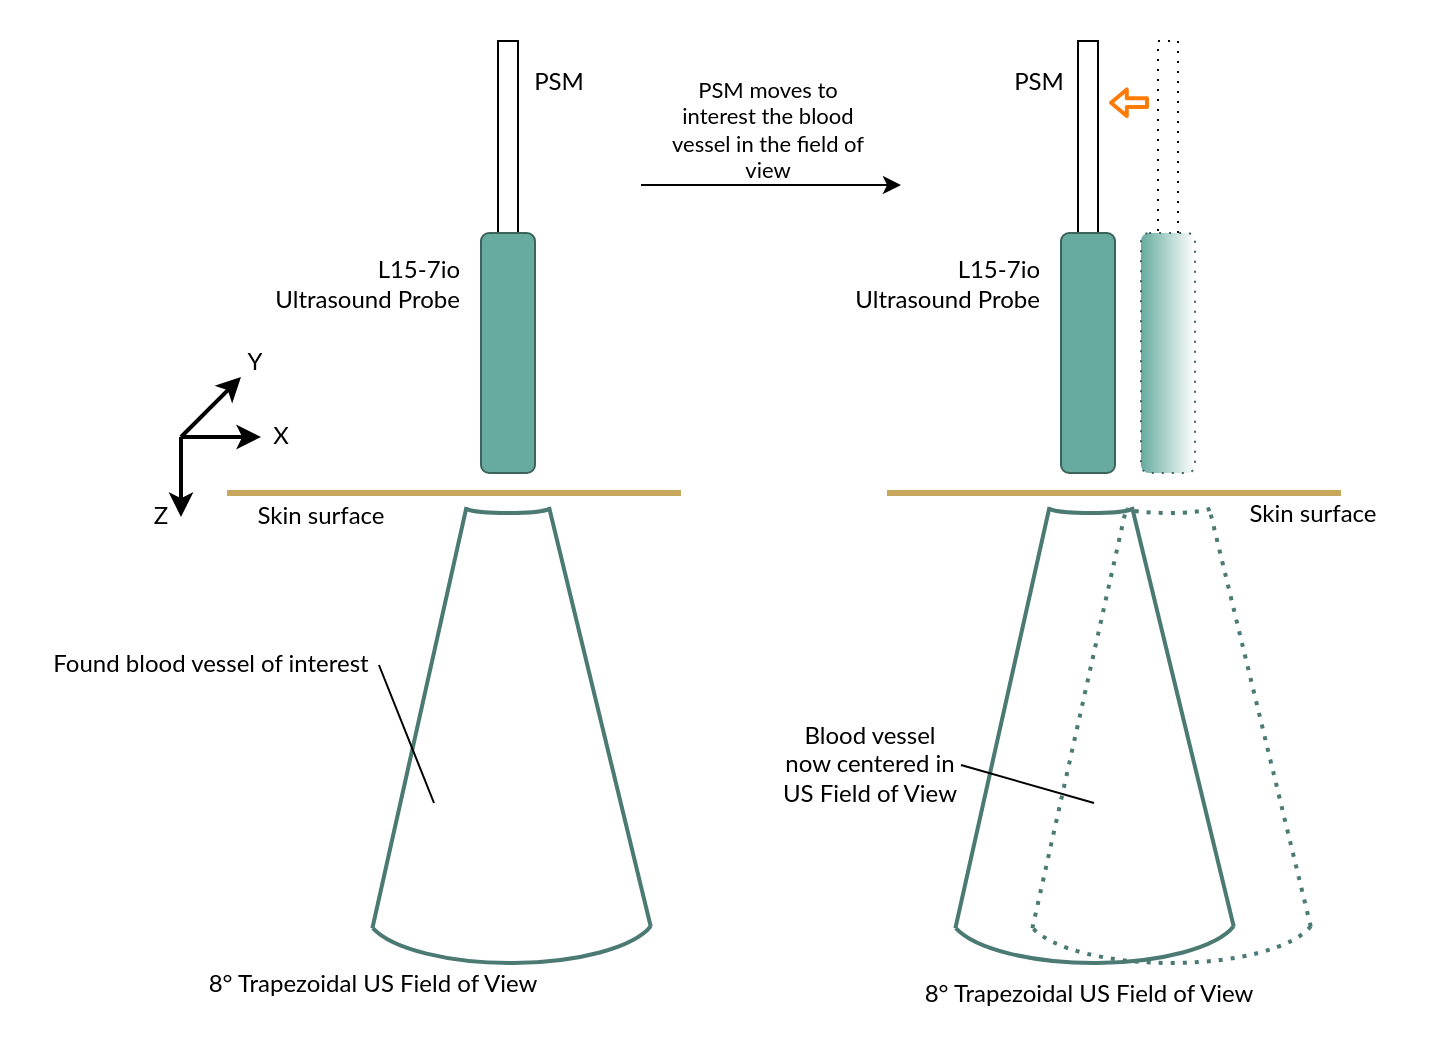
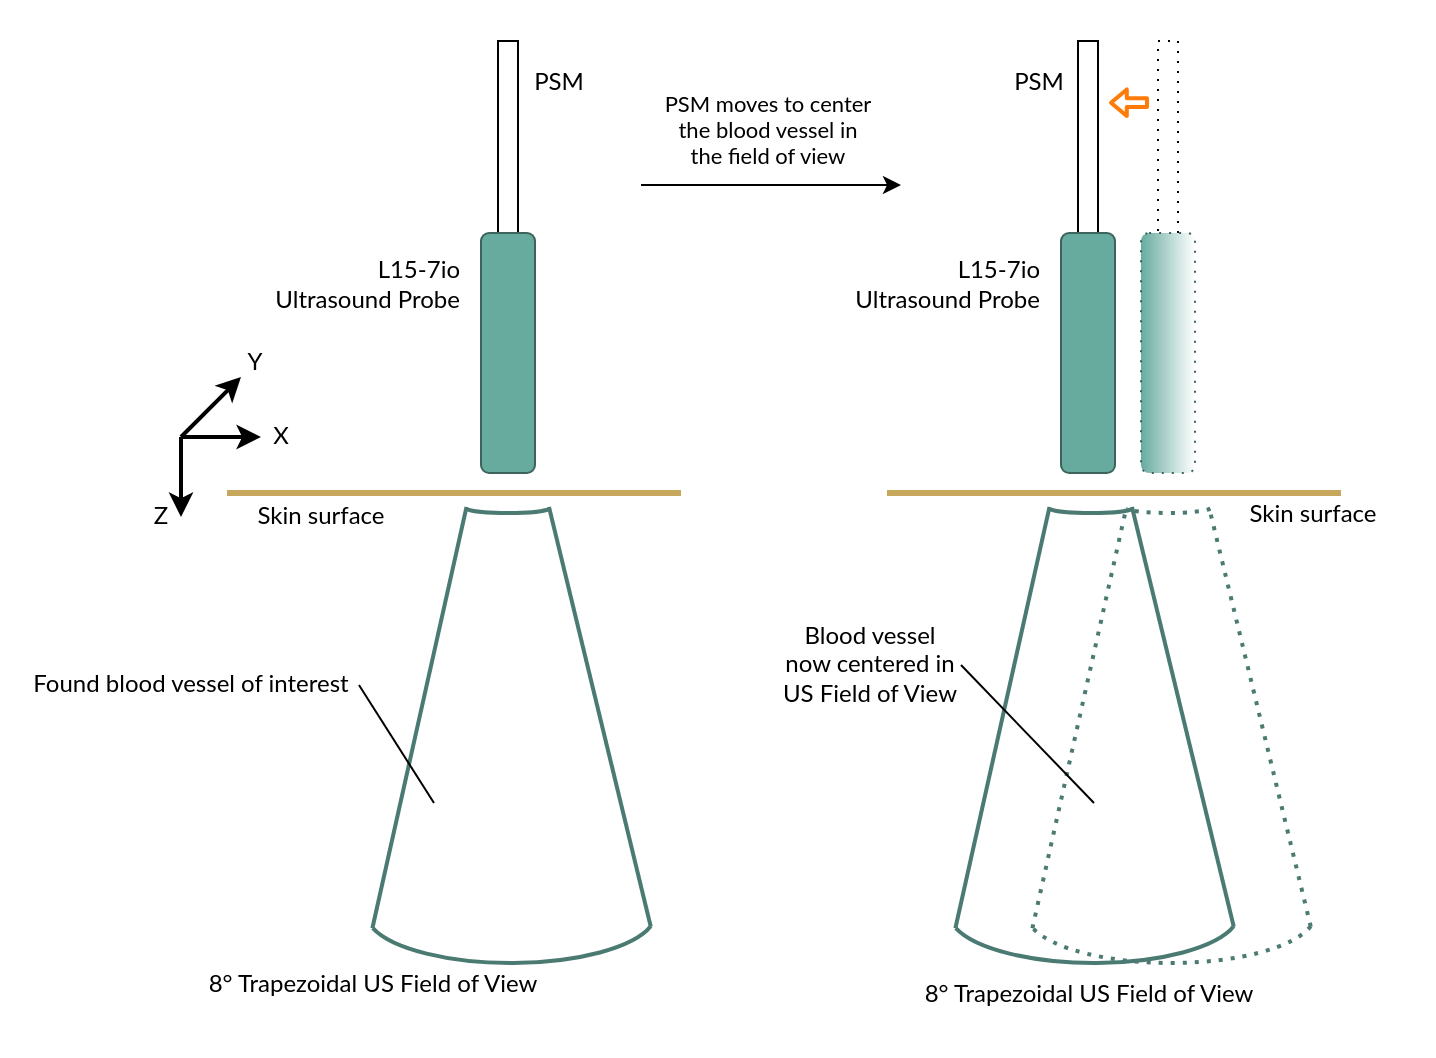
node "PSM moves to interest the blood vessel in the field of view": label "PSM moves to interest the blood vessel in the field of view" -> "PSM moves to center the blood vessel in the field of view"
node "Found blood vessel of interest": moved (211, 665) -> (191, 685)
node "Blood vessel now centered in US Field of View": moved (871, 765) -> (871, 665)
